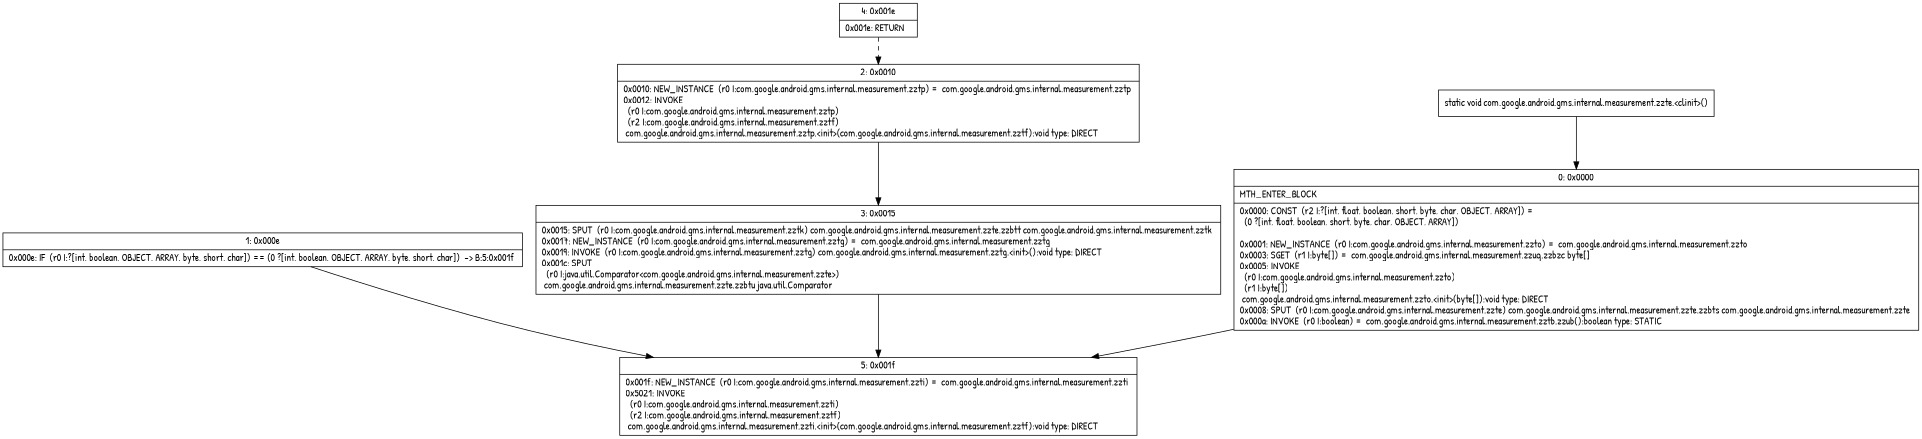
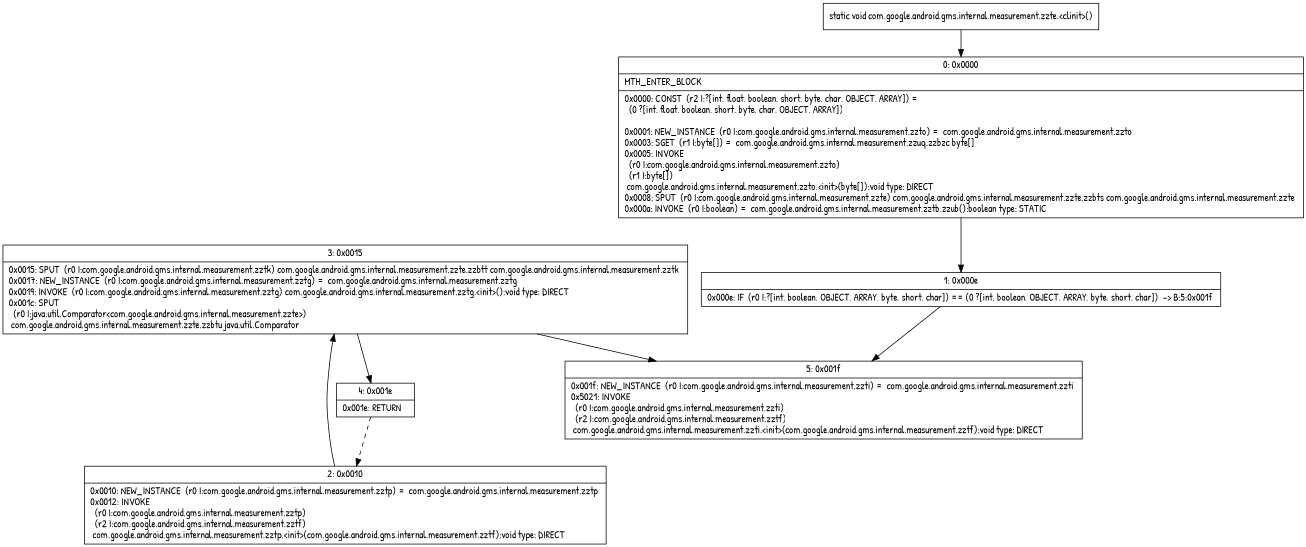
edge "0: 0x0000" -> "5: 0x001f": now "0: 0x0000" -> "1: 0x000e"
edge "3: 0x0015" -> "4: 0x001e": added
